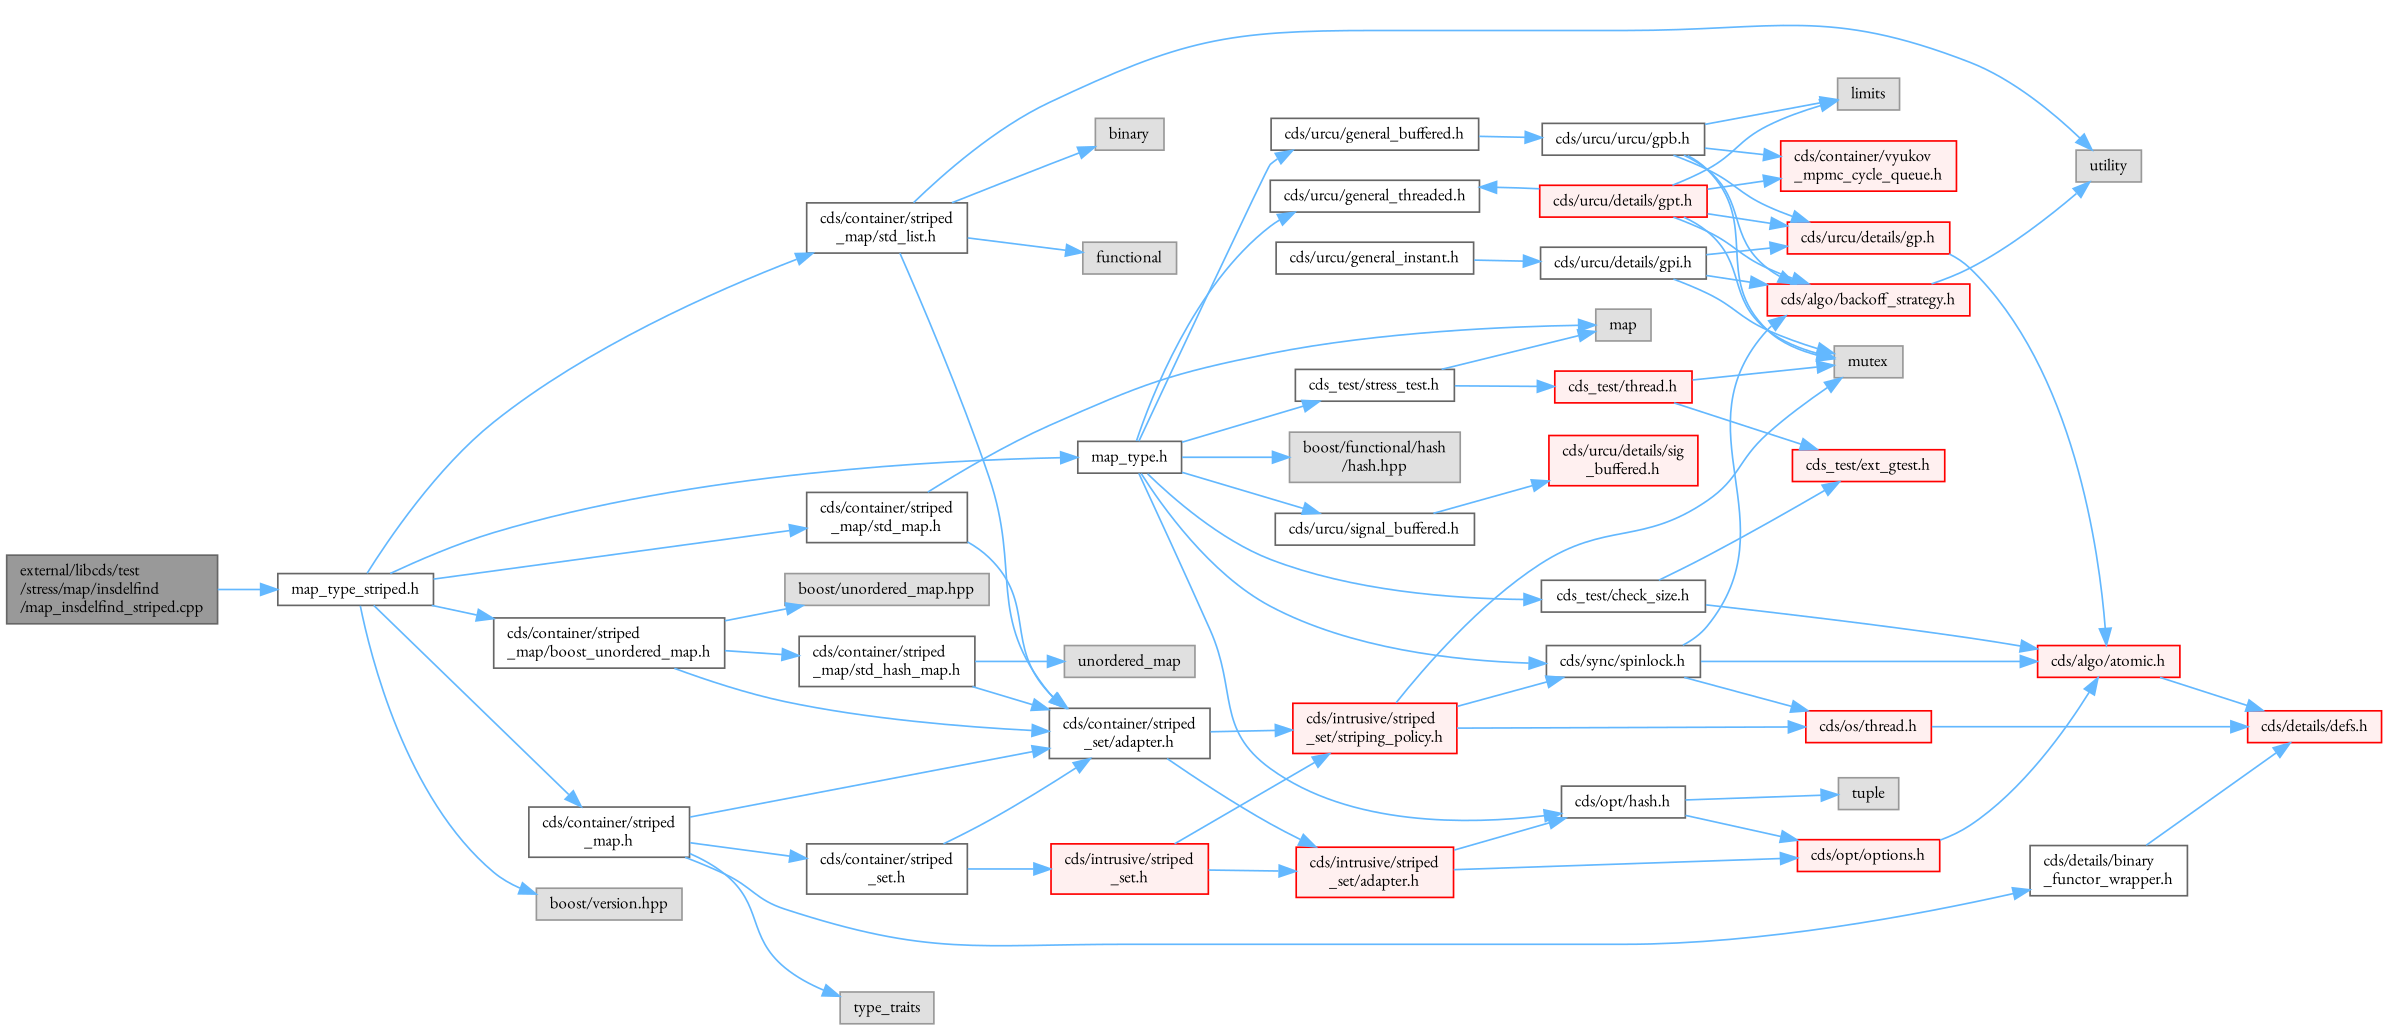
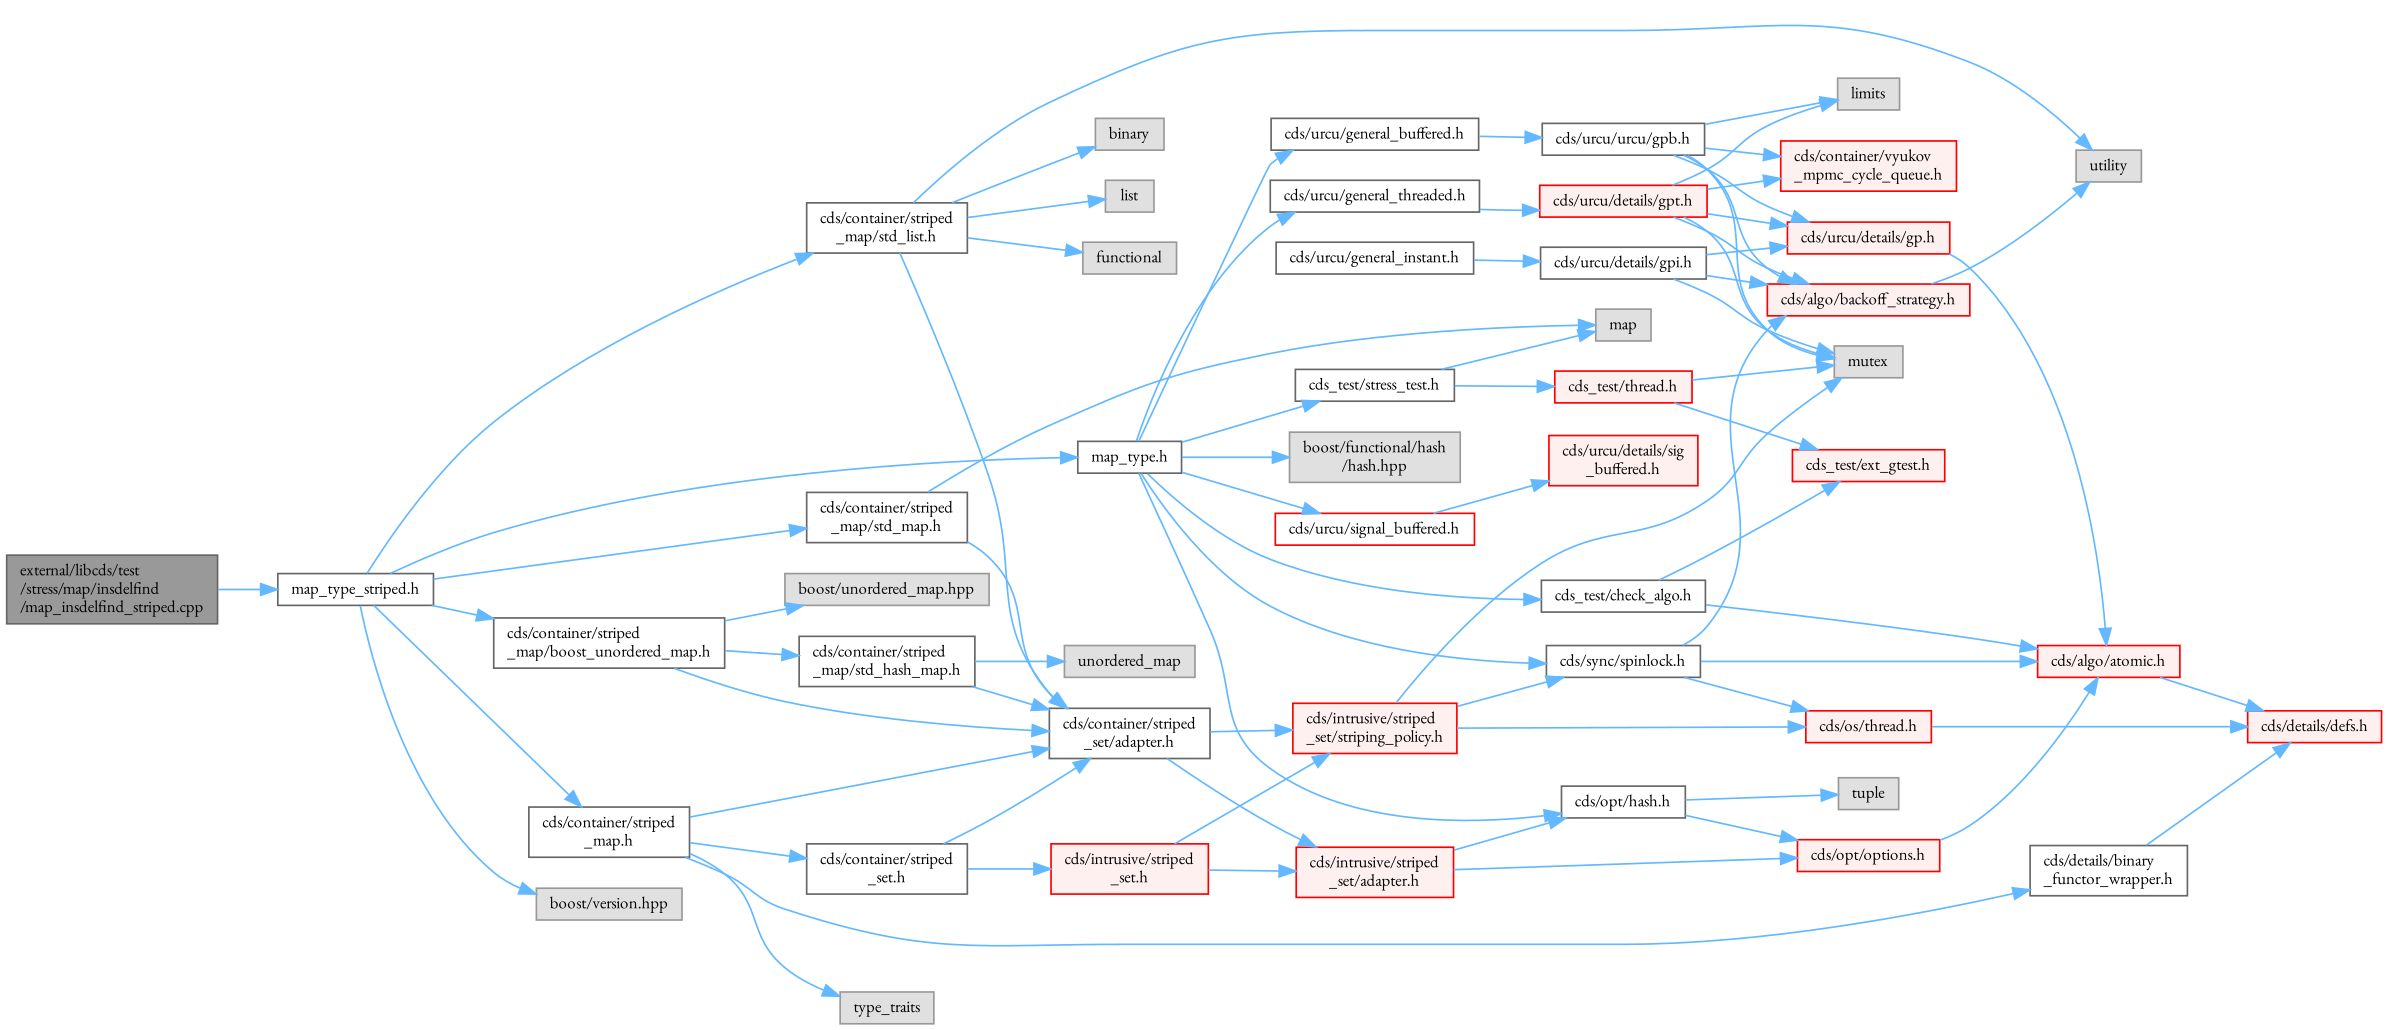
edge "cds/urcu/details/gpt.h" -> "cds/urcu/general_threaded.h": reversed
node "list": added
node "cds/urcu/signal_buffered.h": color grey40 -> red
node "cds_test/check_size.h": label "cds_test/check_size.h" -> "cds_test/check_algo.h"
